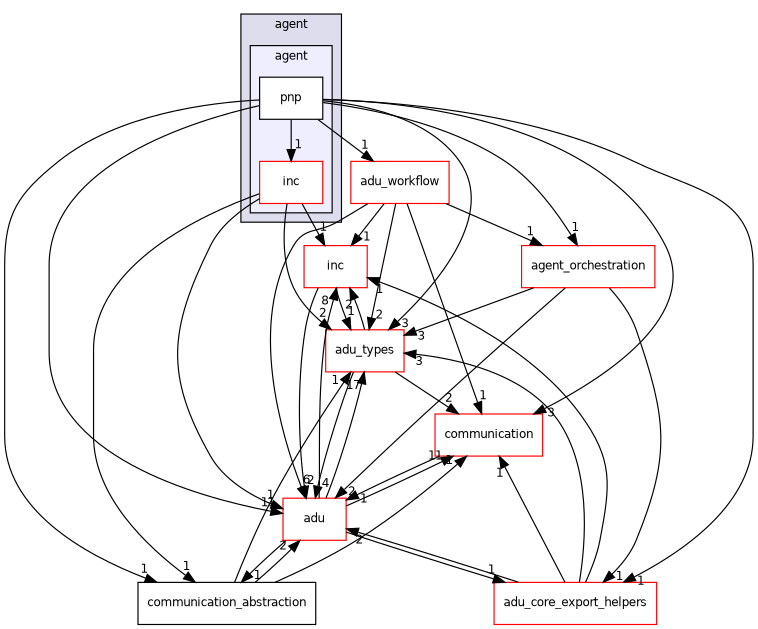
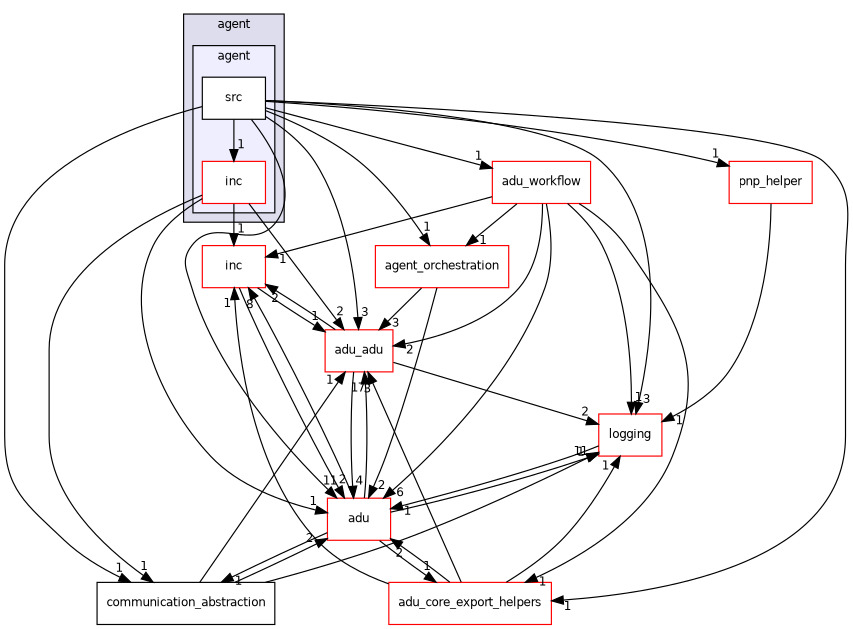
node "pnp": label "pnp" -> "src"
node "pnp_helper": added
node "adu_types": label "adu_types" -> "adu_adu"
edge "agent_orchestration" -> "adu_core_export_helpers": now "adu_workflow" -> "adu_core_export_helpers"
node "communication": label "communication" -> "logging"
